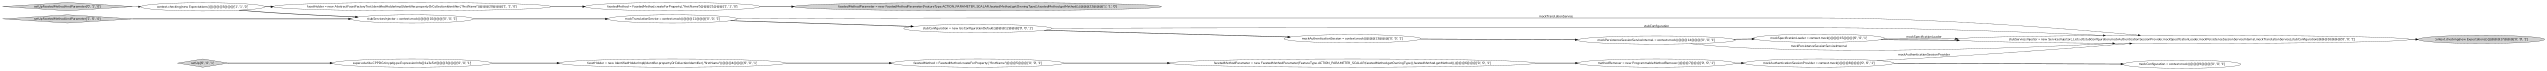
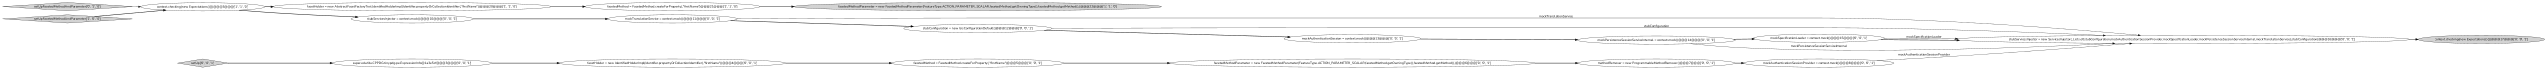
edge "setUpFacetedMethodAndParameter['1', '0', '0']" -> "stubServicesInjector = context.mock()@@@10@@@['0', '0', '1']": now "setUpFacetedMethodAndParameter['1', '0', '0']" -> "context.checking(new Expectations(){})@@@3@@@['1', '1', '0']"
node "mockConfiguration = context.mock()@@@9@@@['0', '0', '1']": removed
